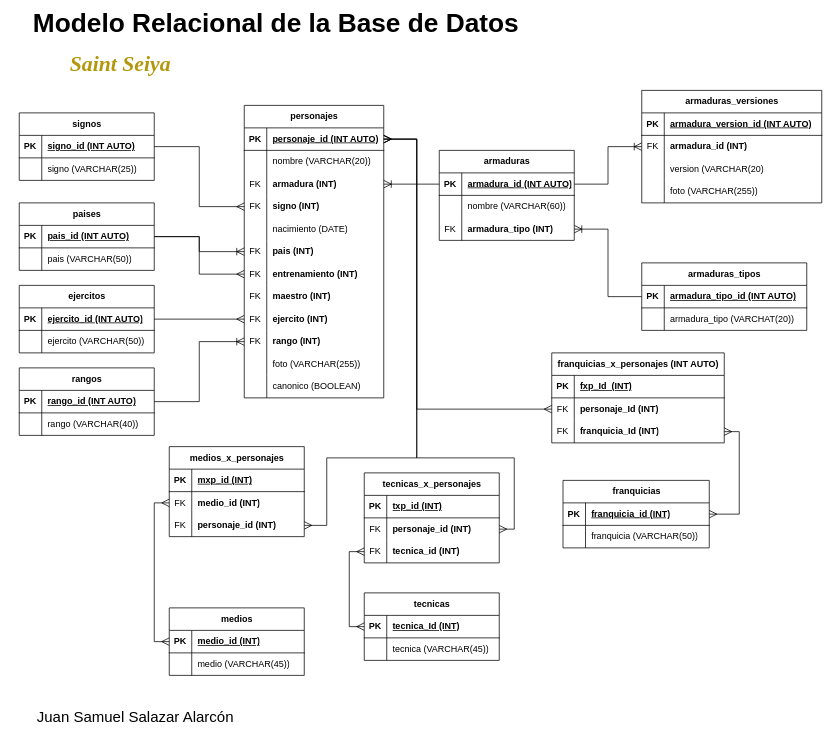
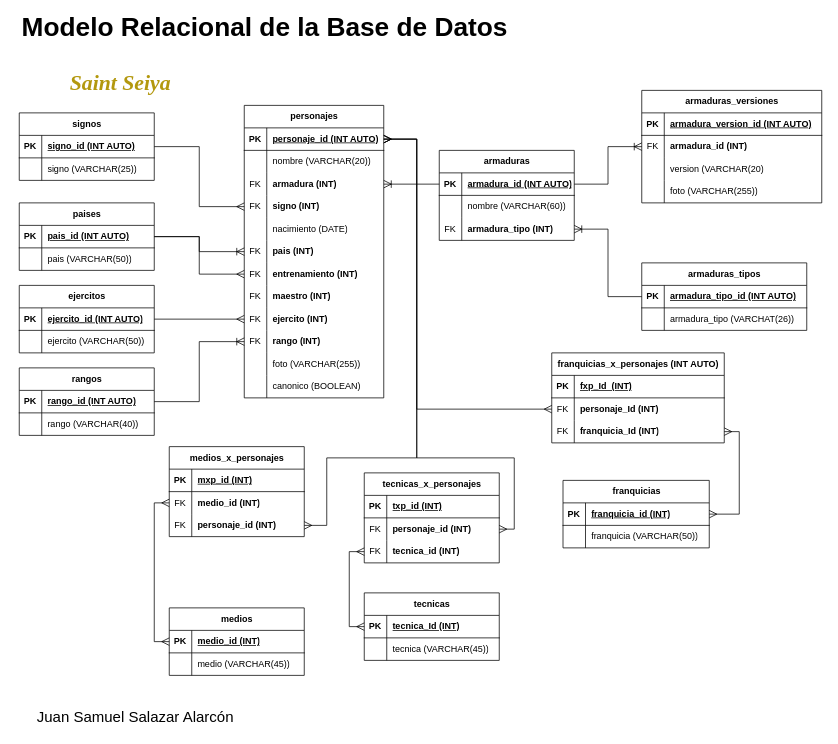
node "Modelo Relacional de la Base de Datos": moved (276, 23) -> (265, 27)
node "Saint Seiya": moved (120, 64) -> (120, 83)
node "armadura_tipo (VARCHAT(20))": label "armadura_tipo (VARCHAT(20))" -> "armadura_tipo (VARCHAT(26))"
